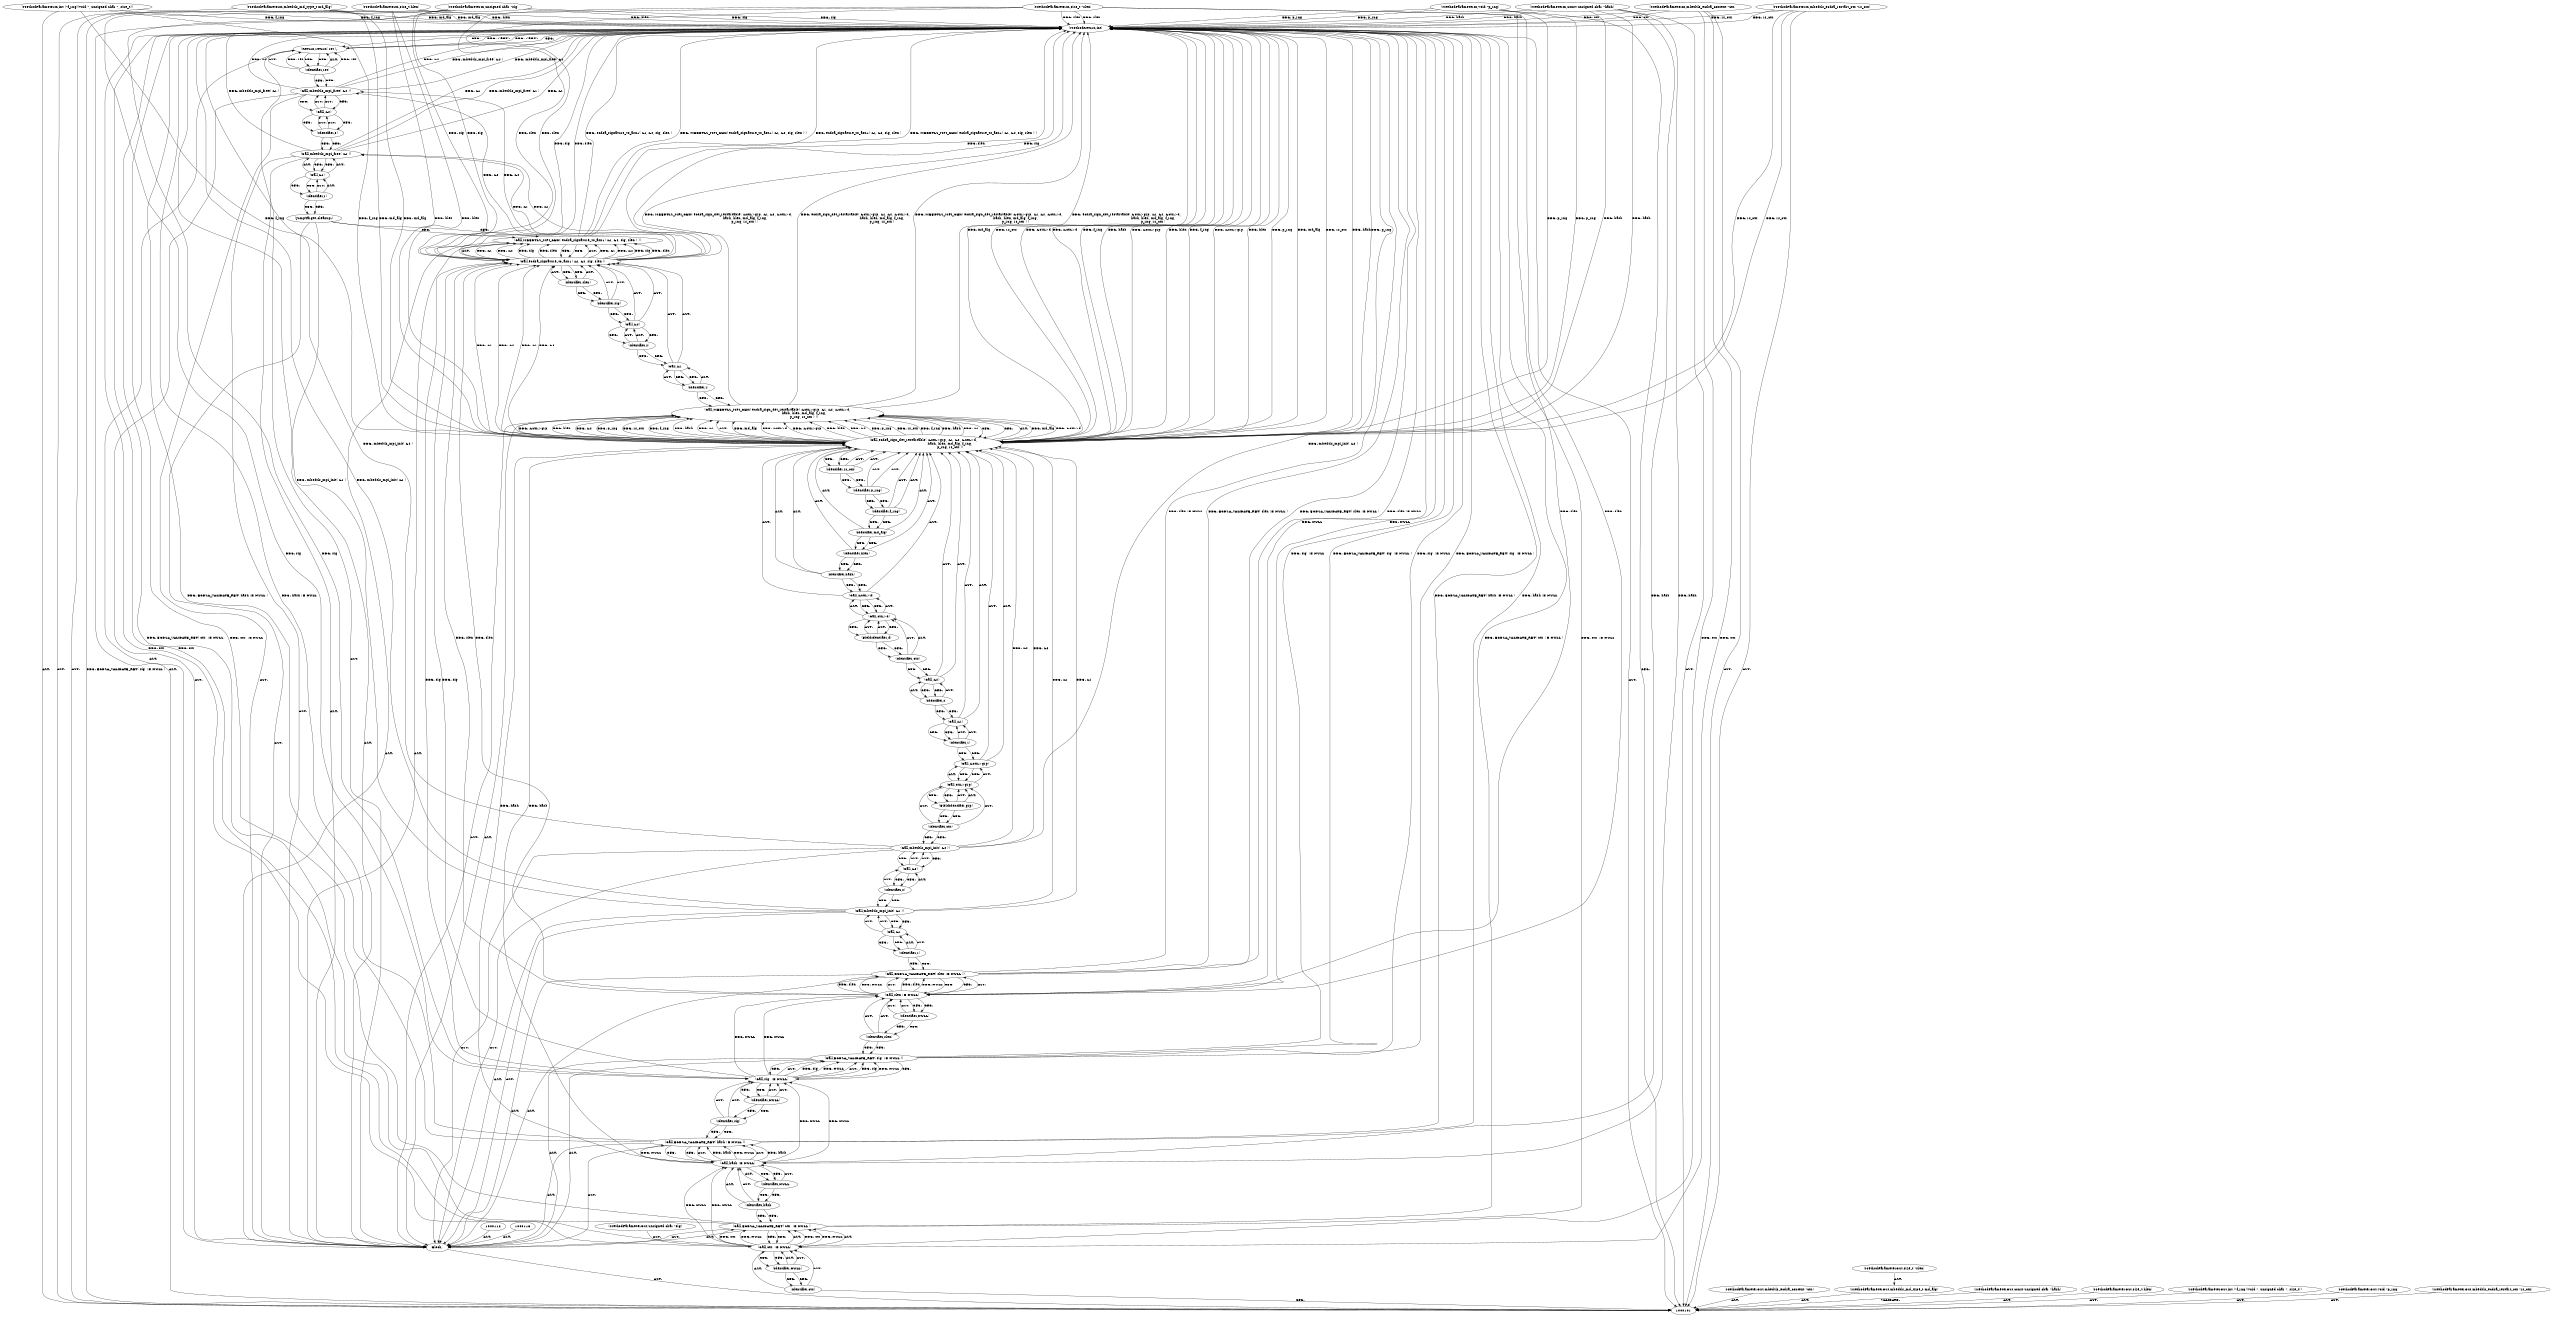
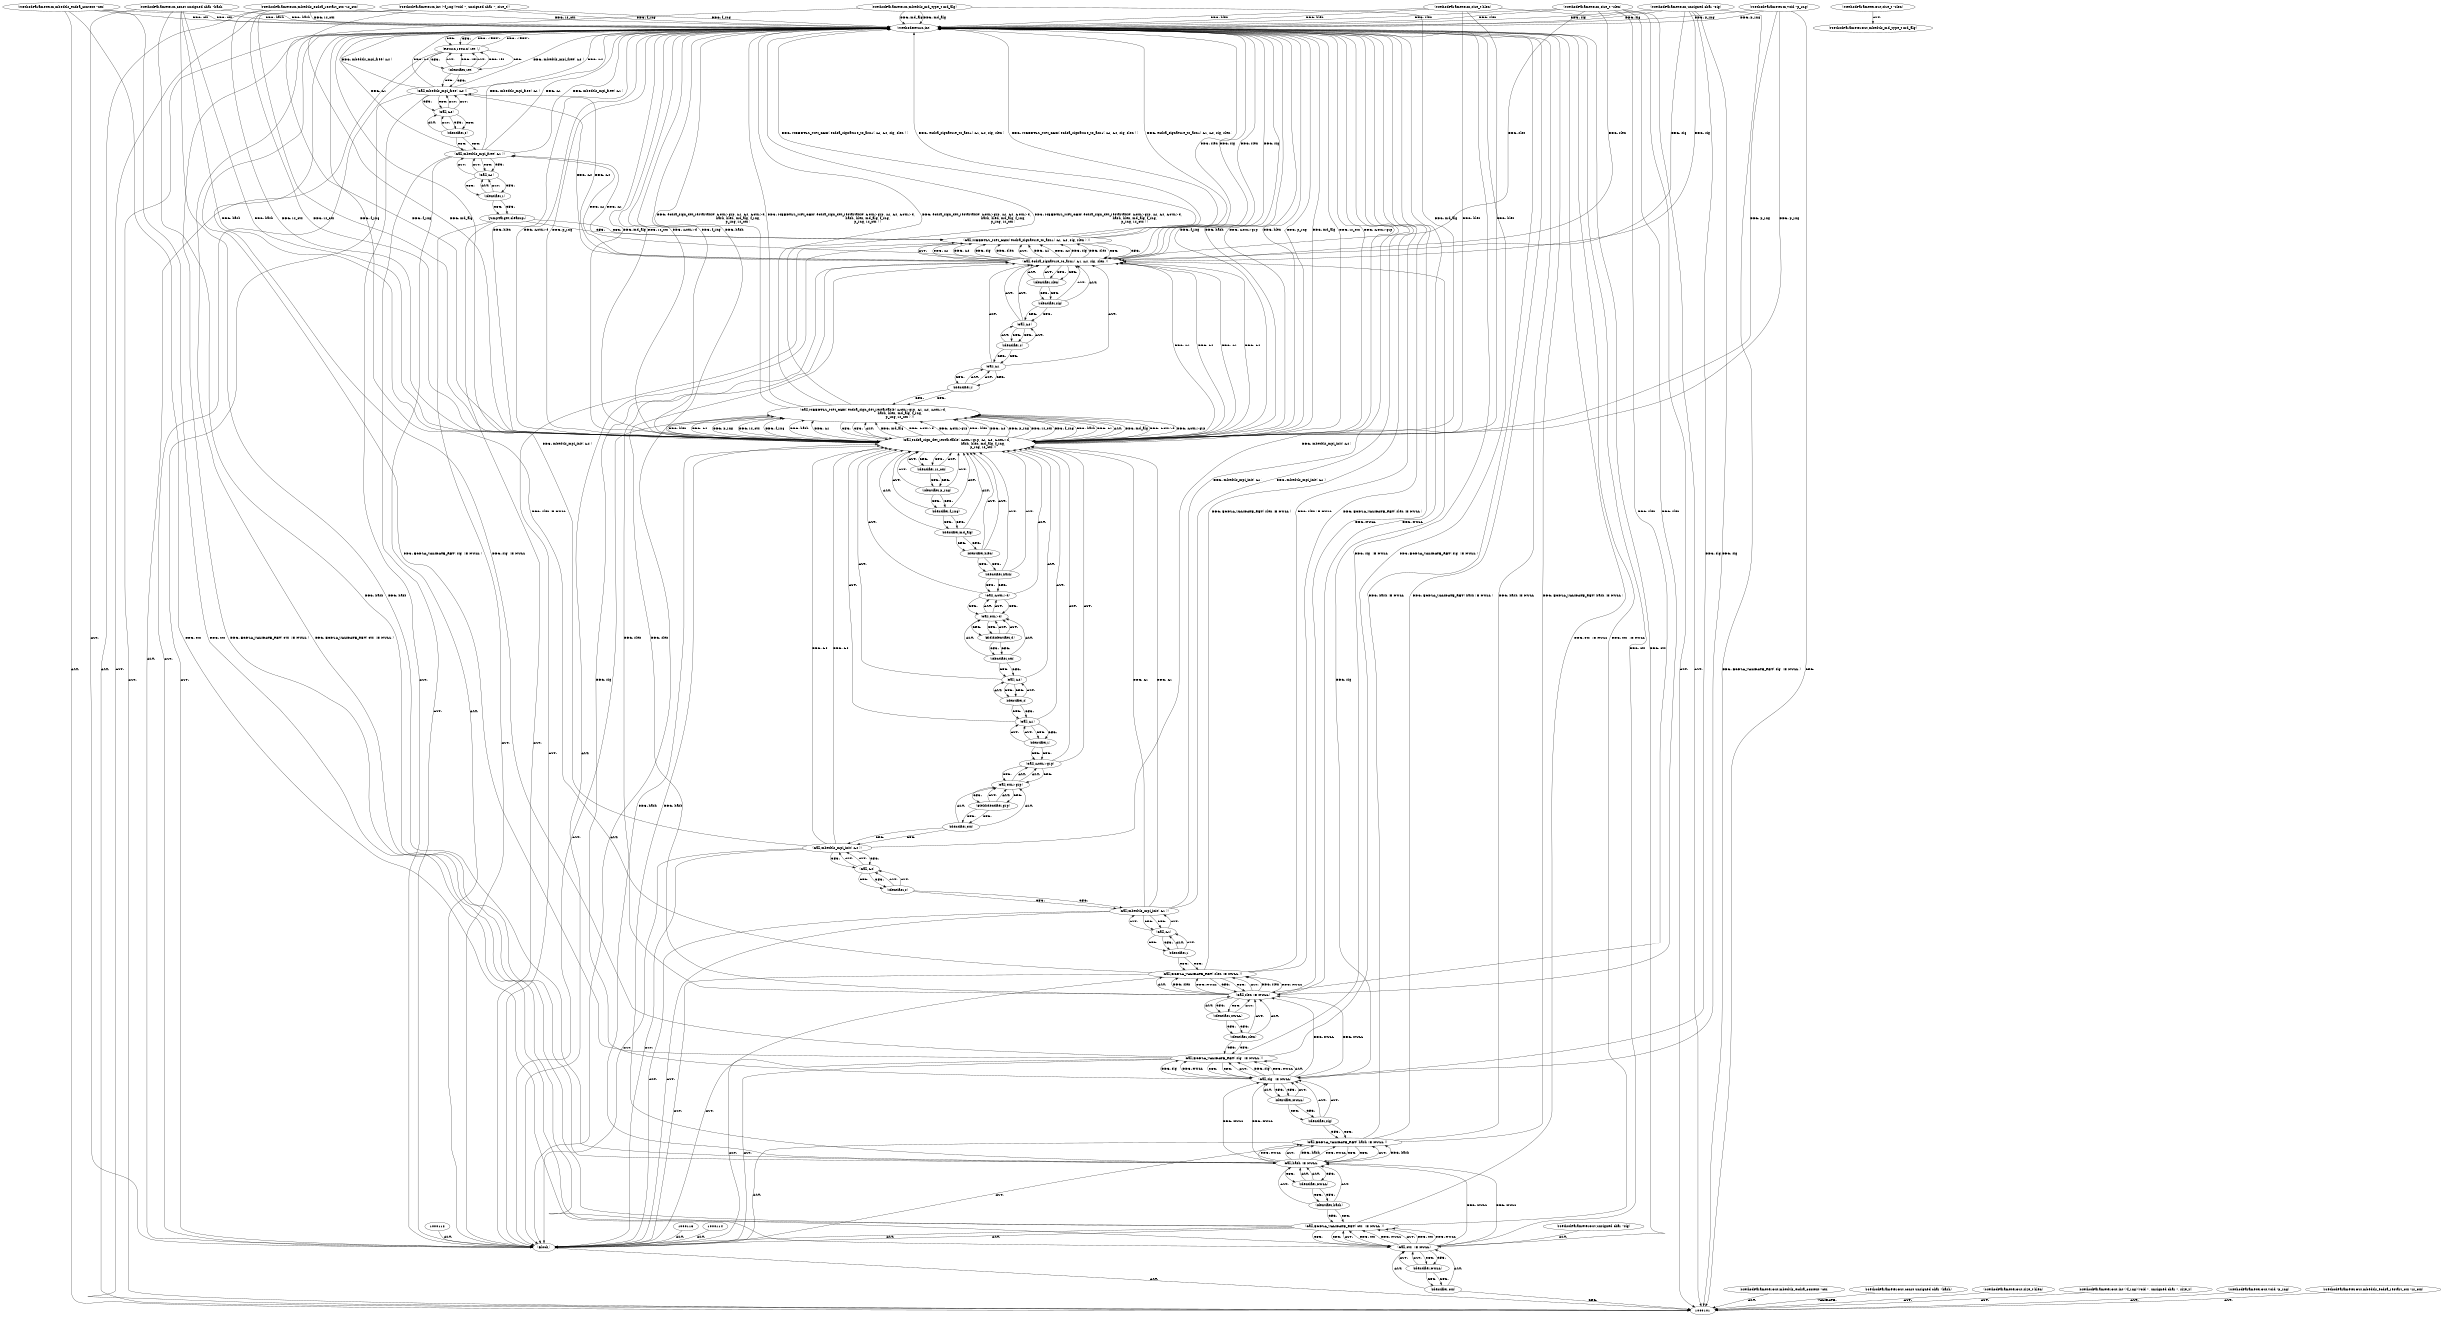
edge "(MethodParameterIn,const unsigned char *hash)" -> "1000101": now "(MethodParameterIn,const unsigned char *hash)" -> "(Block,)"
node "1000114": added
edge "(MethodParameterIn,mbedtls_md_type_t md_alg)" -> "1000101": removed, label "AST:"
edge "(MethodParameterOut,mbedtls_md_type_t md_alg)" -> "1000101": removed, label "AST:"
